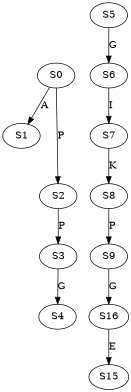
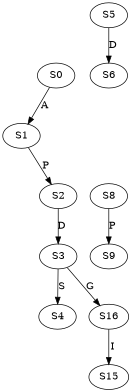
edge "S5" -> "S6": label "G" -> "D"
edge "S0" -> "S2": now "S1" -> "S2"
node "S7": removed
edge "S2" -> "S3": label "P" -> "D"
edge "S9" -> "S16": now "S3" -> "S16"
edge "S3" -> "S4": label "G" -> "S"
edge "S16" -> "S15": label "E" -> "I"
